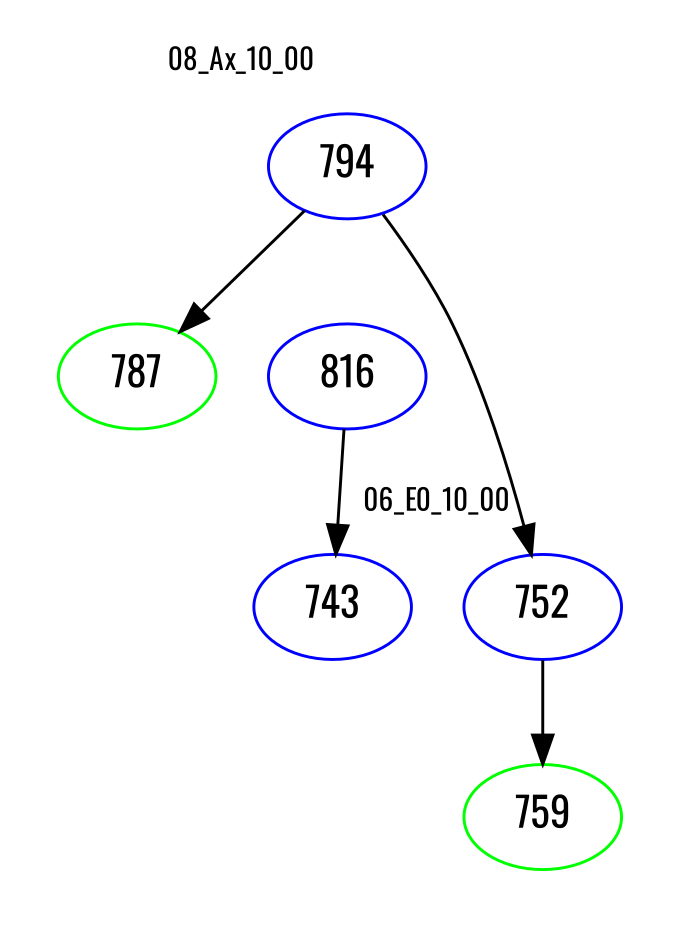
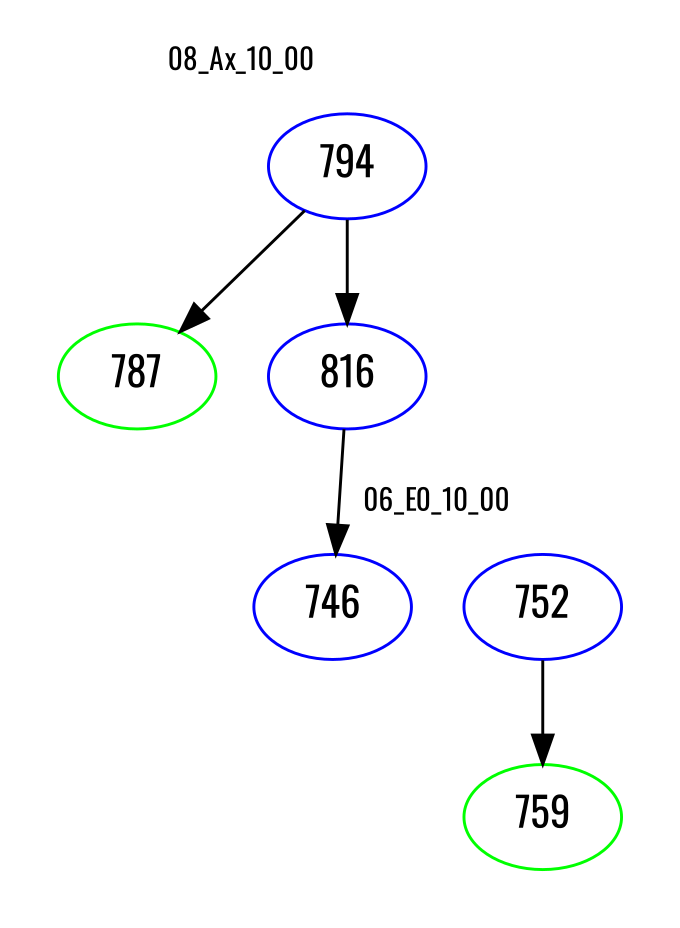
edge "794" -> "752": now "794" -> "816"
node "743": label "743" -> "746"
